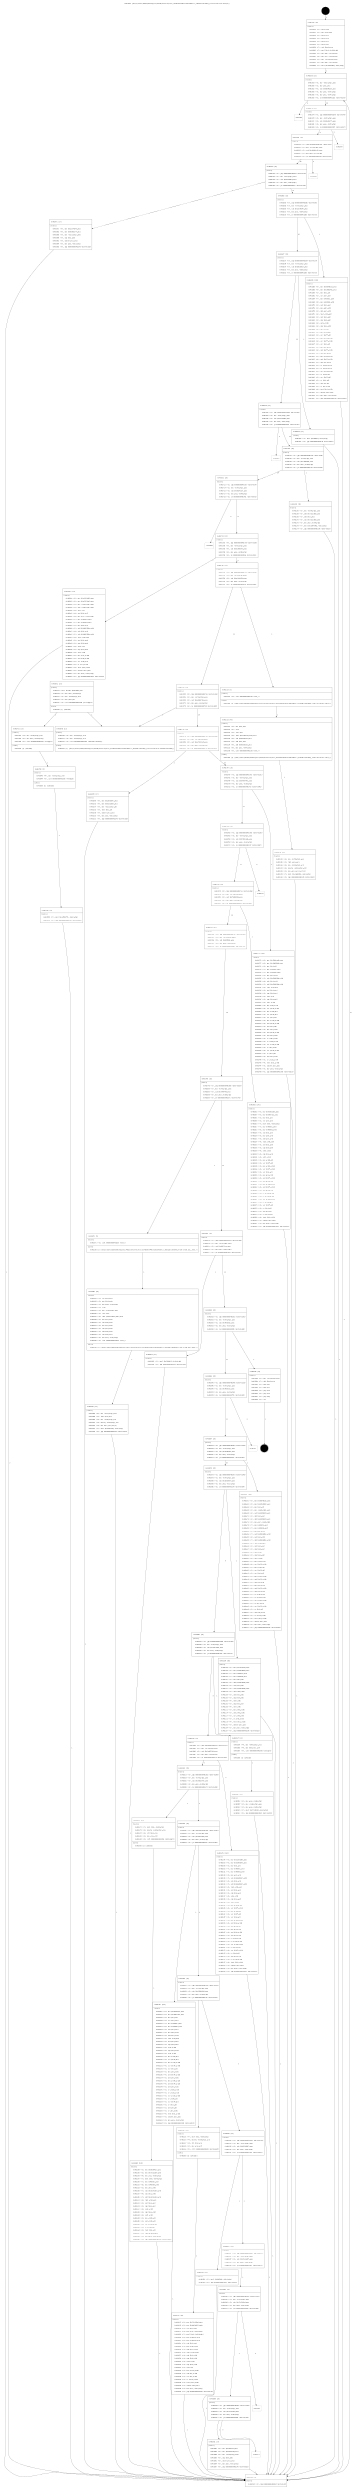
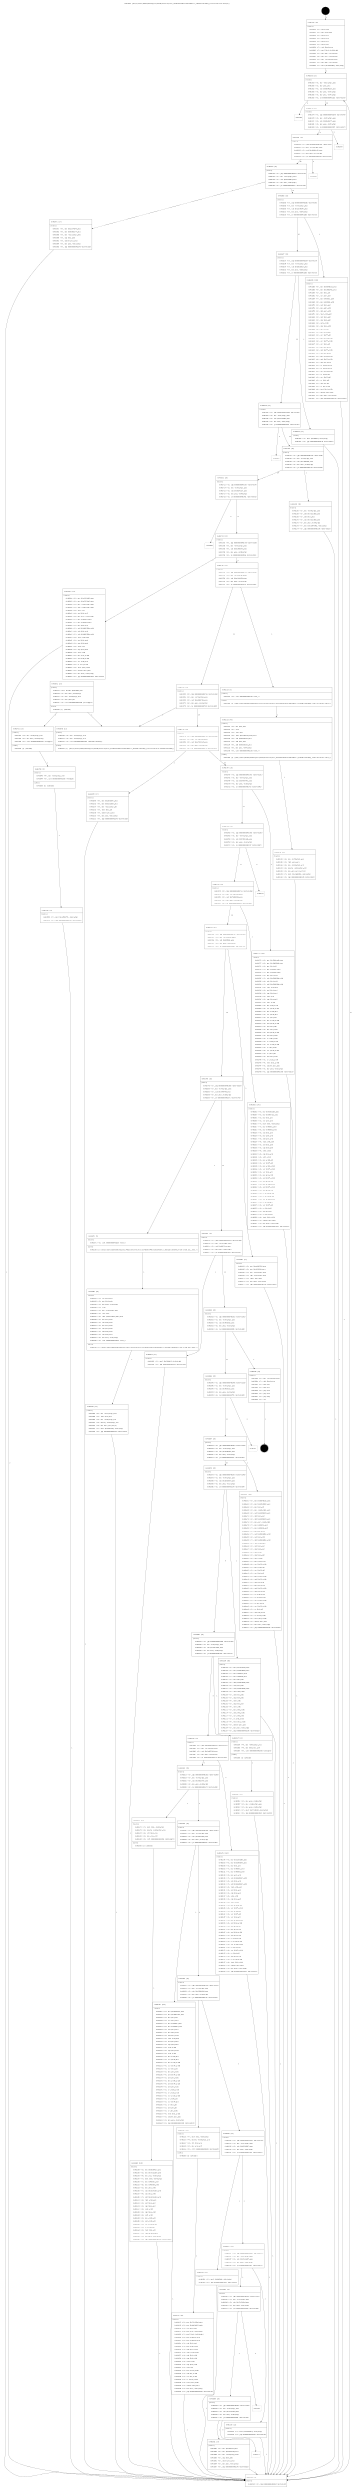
node "0x401d61 [27]": added
node "0x401af2 [12]": added
